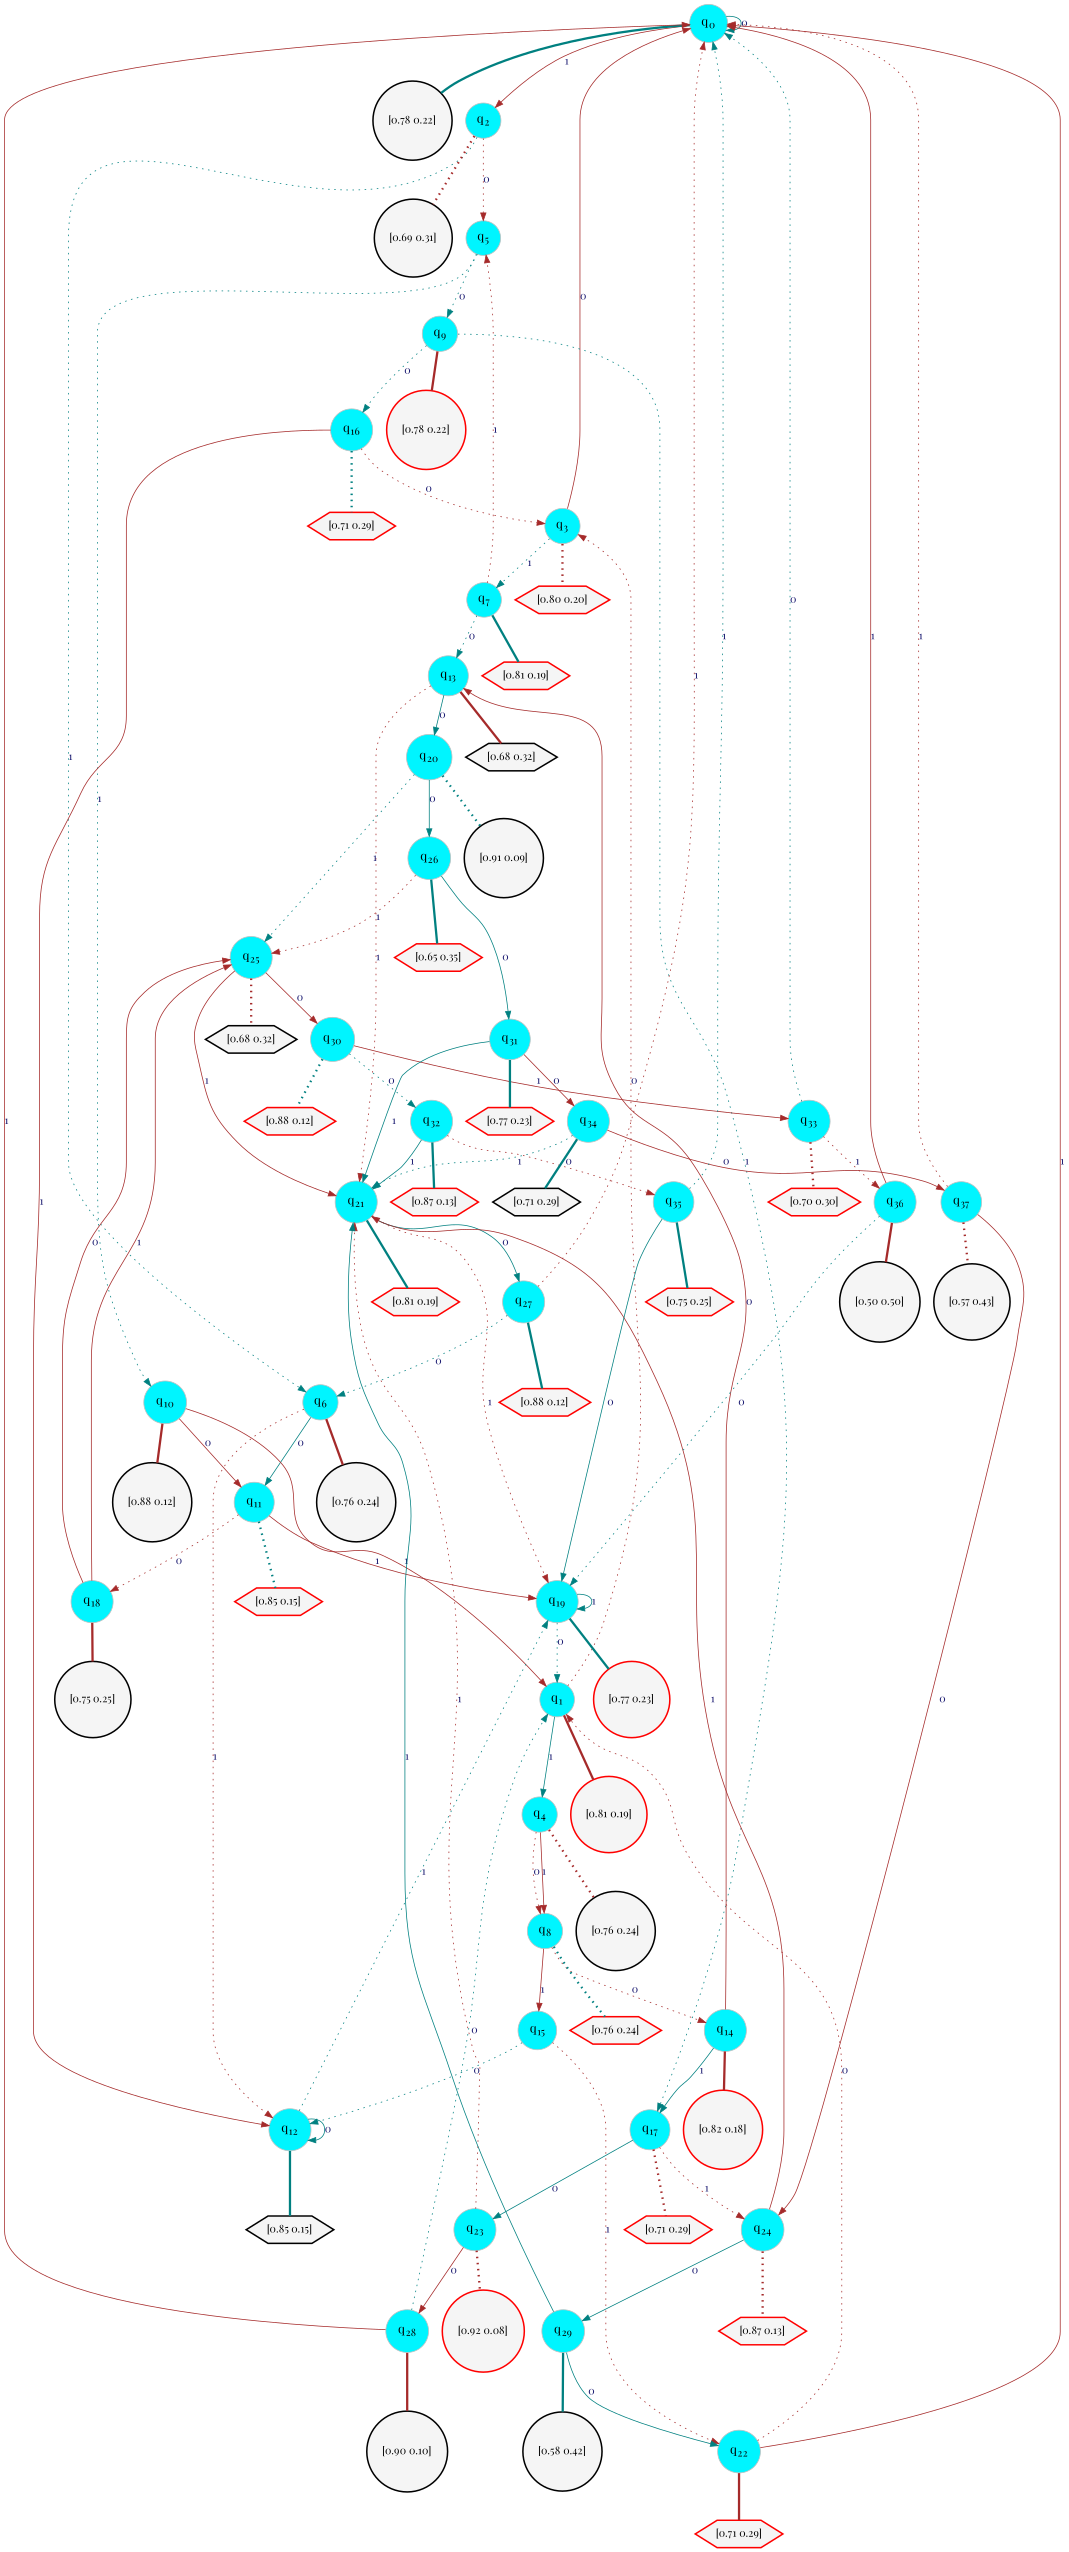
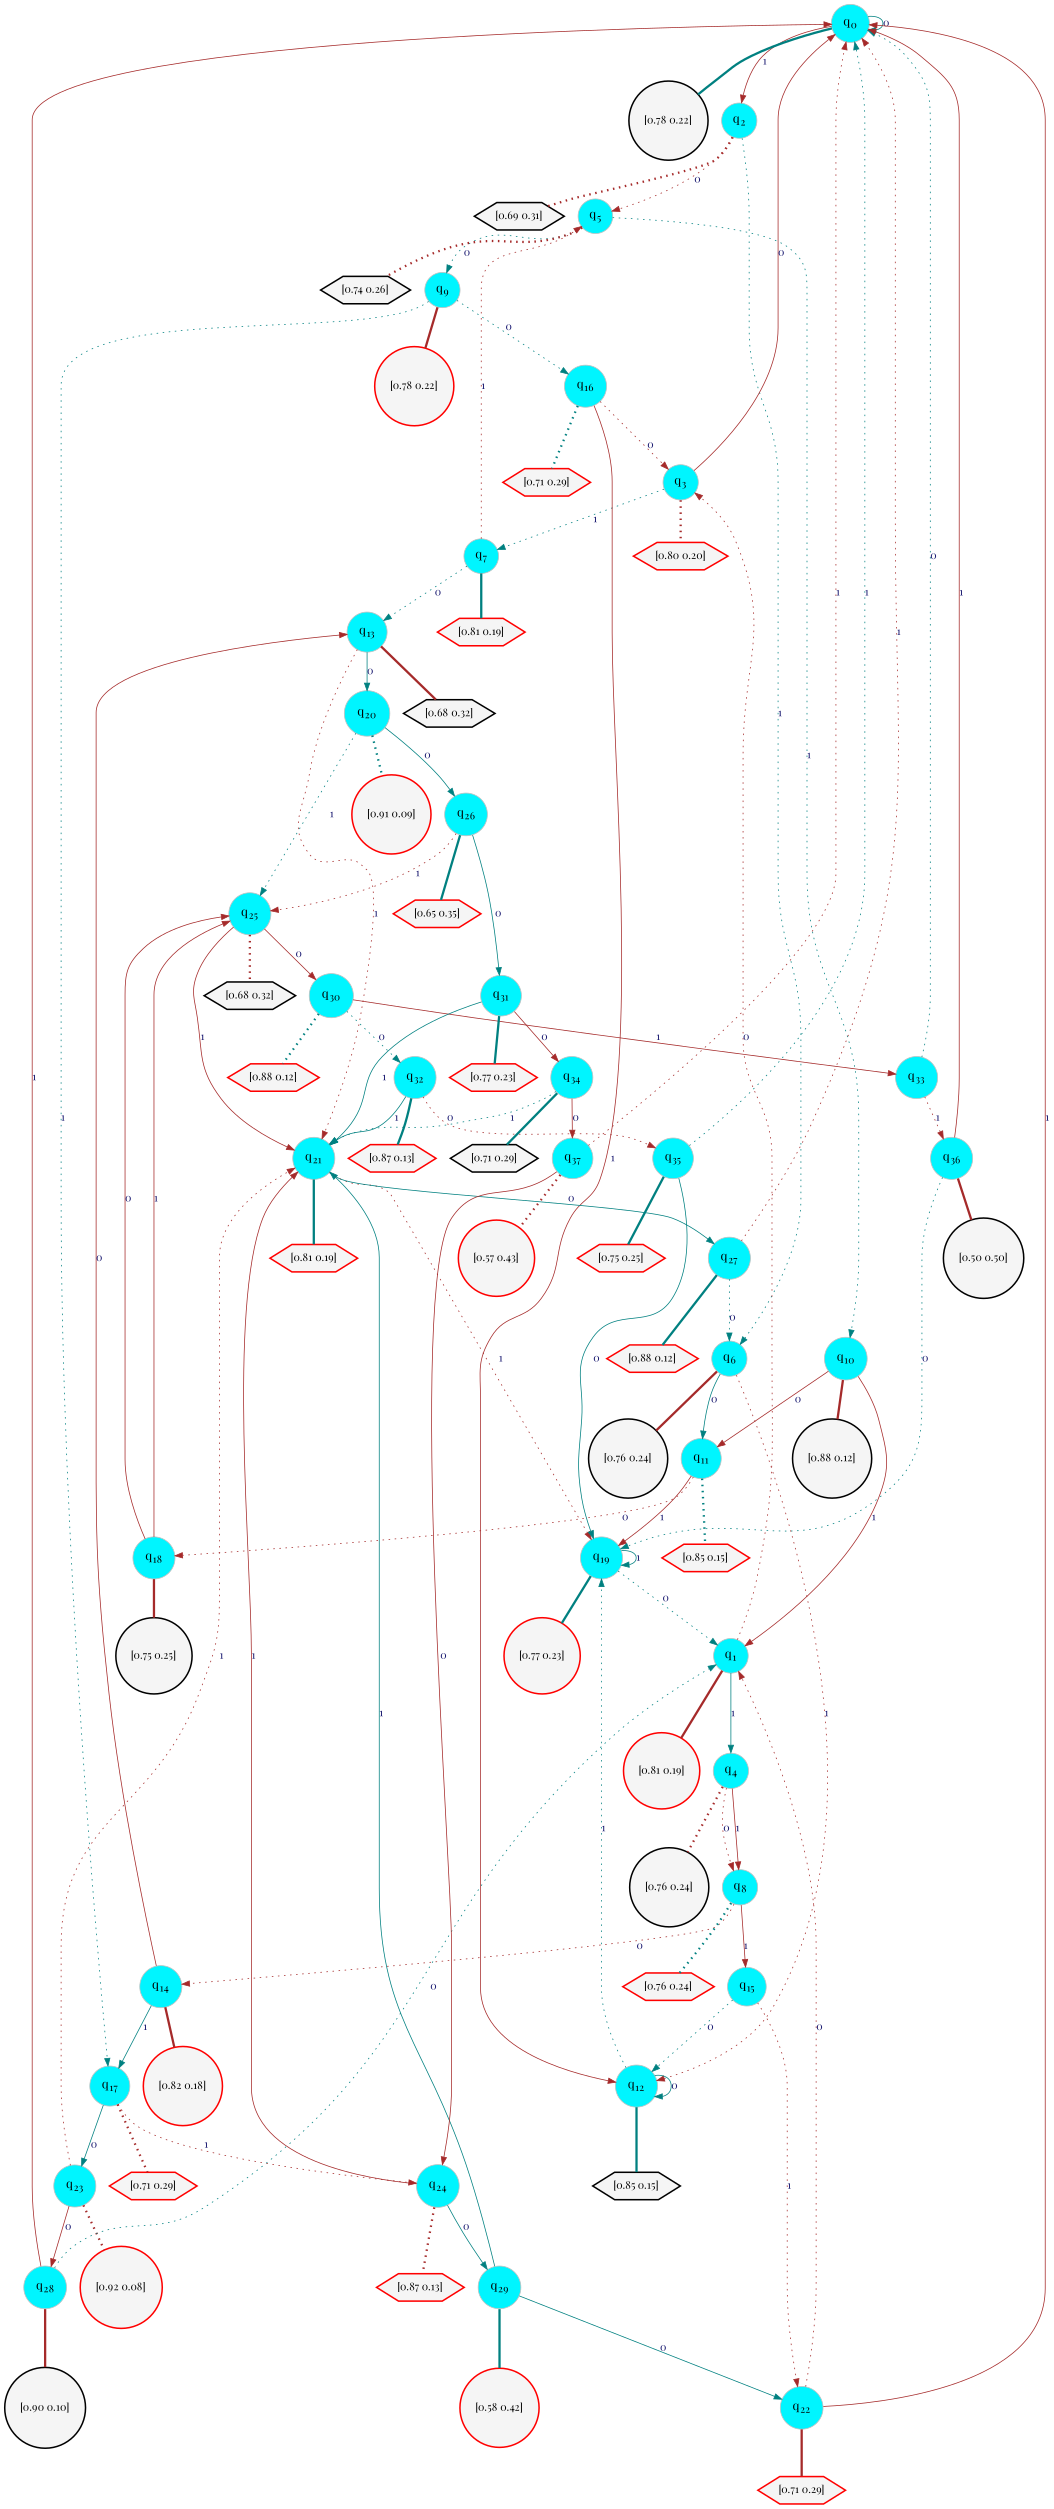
node "[0.69 0.31]": shape circle -> hexagon
node "[0.74 0.26]": added
node "[0.91 0.09]": color black -> red
node "[0.70 0.30]": removed
node "[0.57 0.43]": color black -> red
node "[0.58 0.42]": color black -> red
